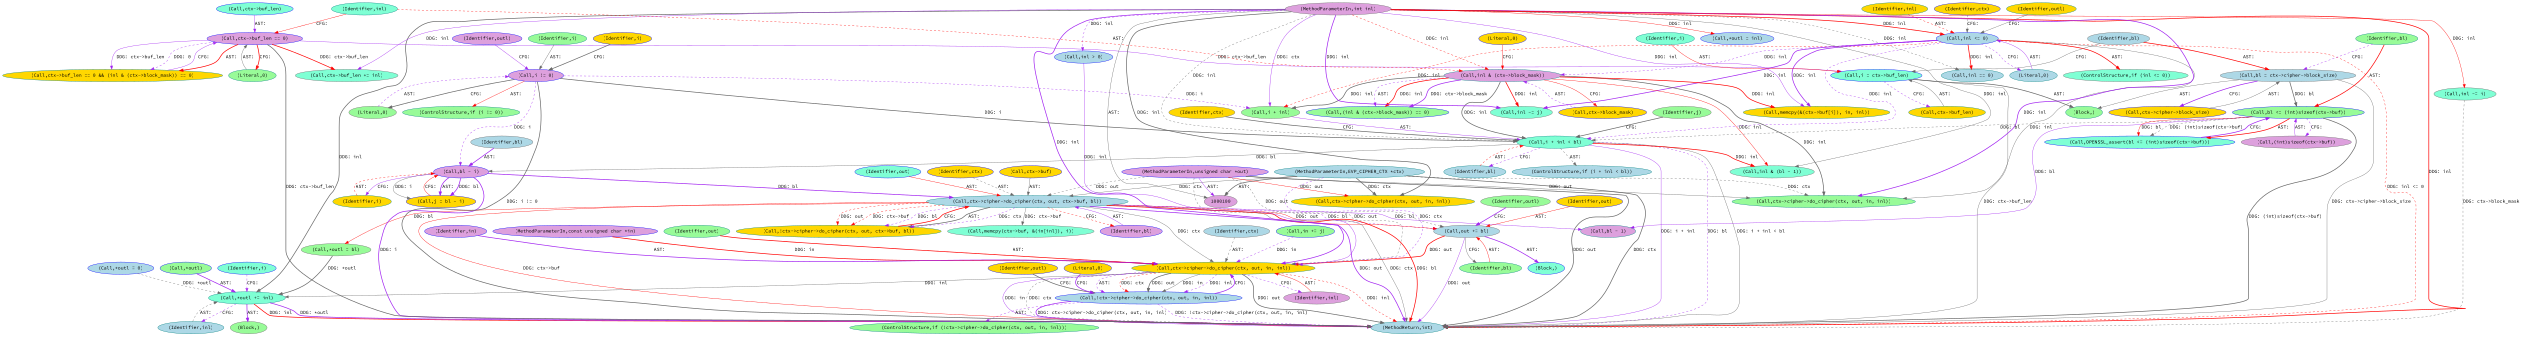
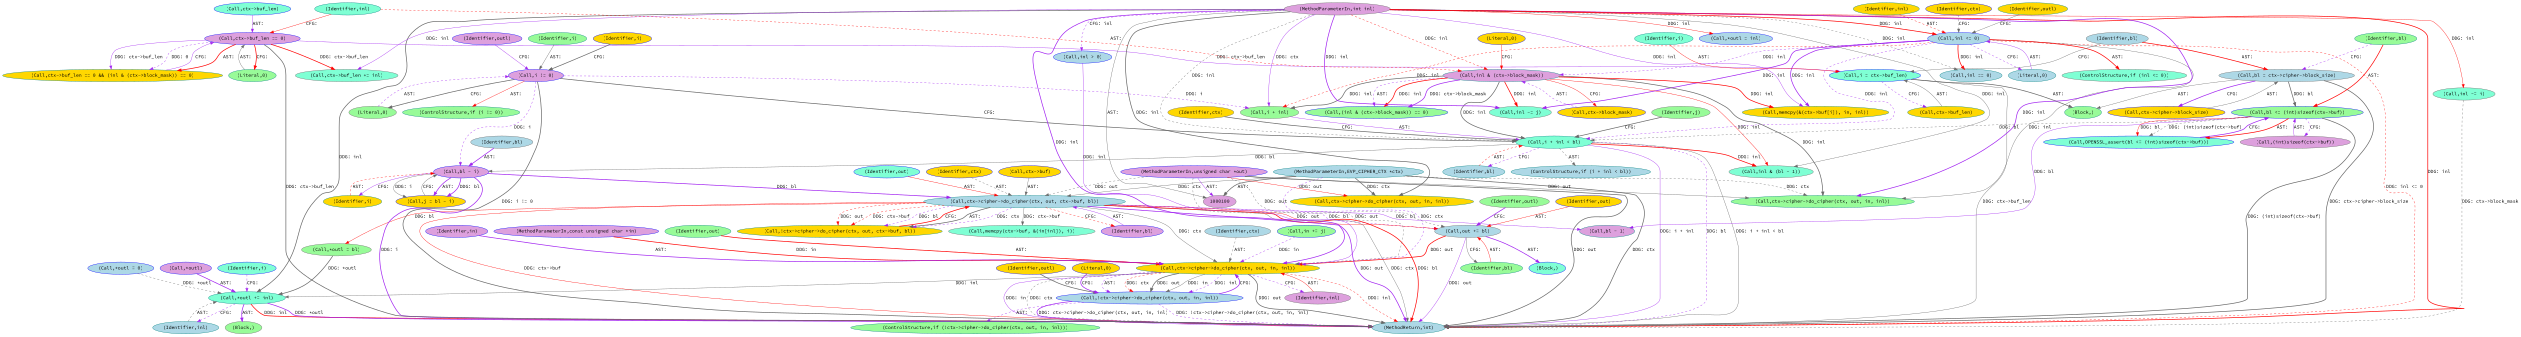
edge "(MethodParameterIn,int inl)" -> "(Call,inl > 0)": label "DDG: inl" -> "CFG: inl"
edge "(Call,i != 0)" -> "(Call,i + inl < bl)": label "DDG: i" -> "CFG: "
edge "(Call,j = bl - i)" -> "(Call,bl - i)": color red -> gray40
node "(Call,*outl)": fillcolor palegreen -> plum
edge "(Call,bl = ctx->cipher->block_size)" -> "(MethodReturn,int)": style solid -> bold
